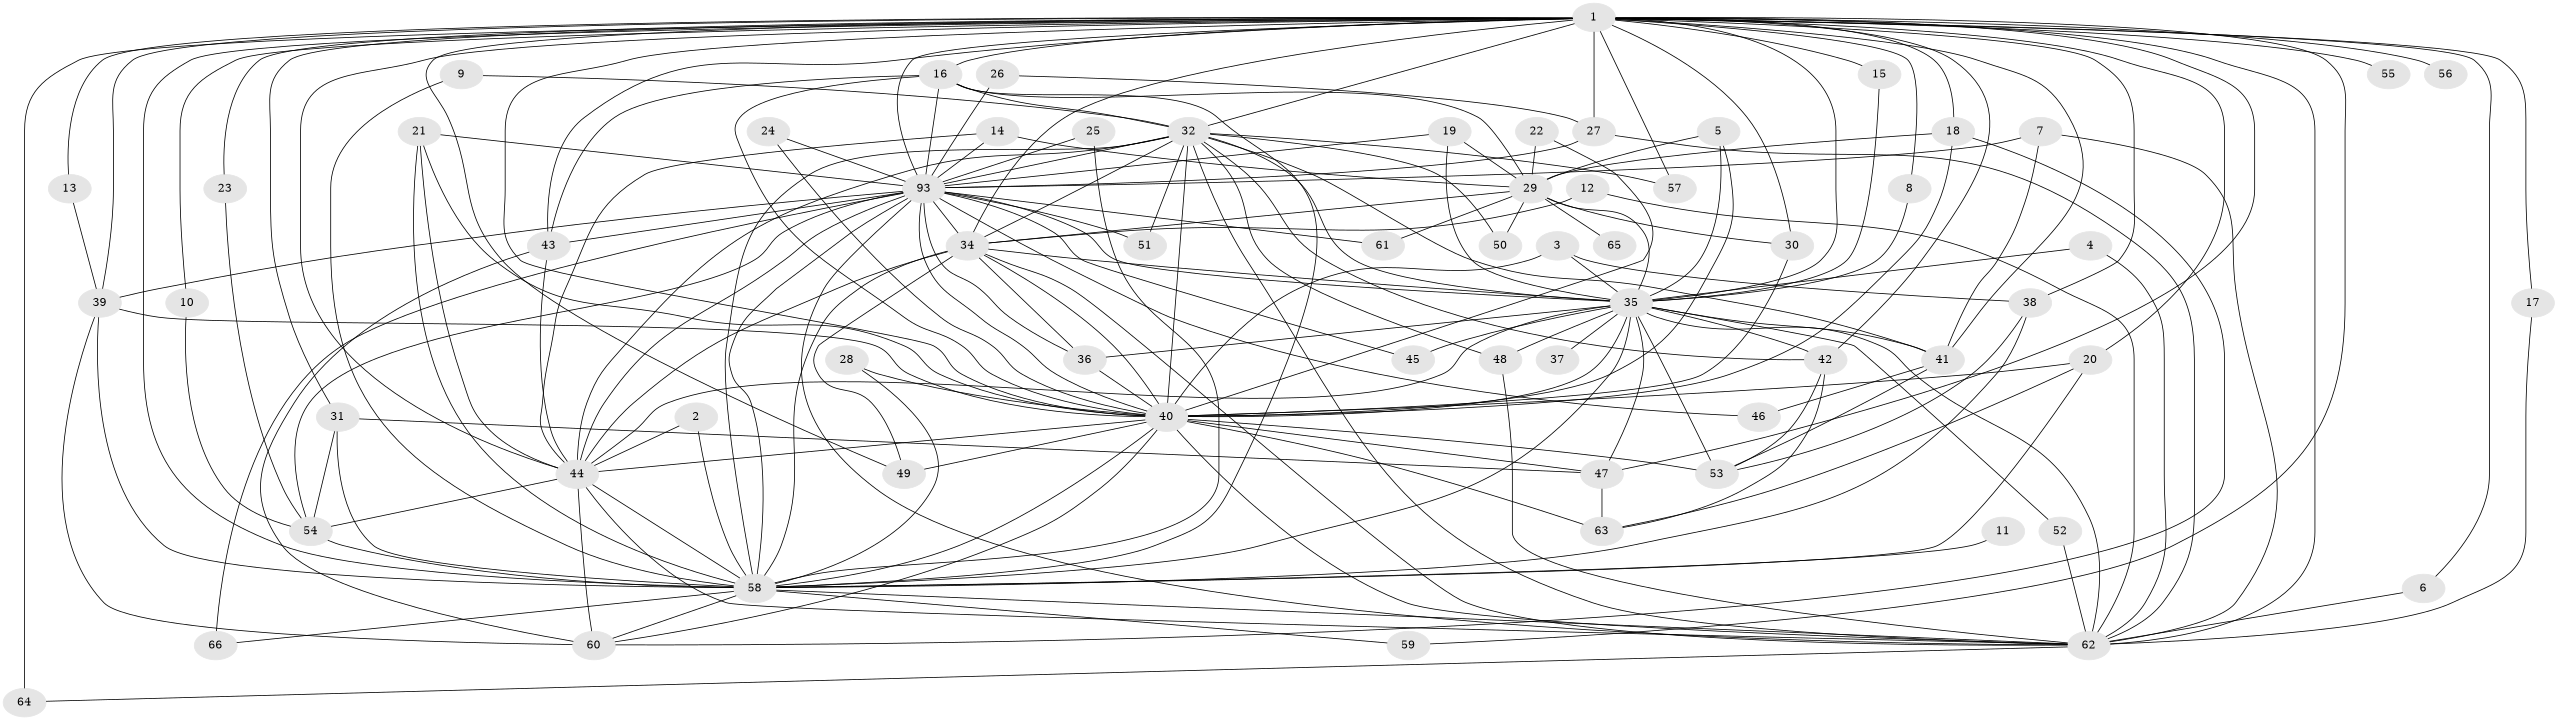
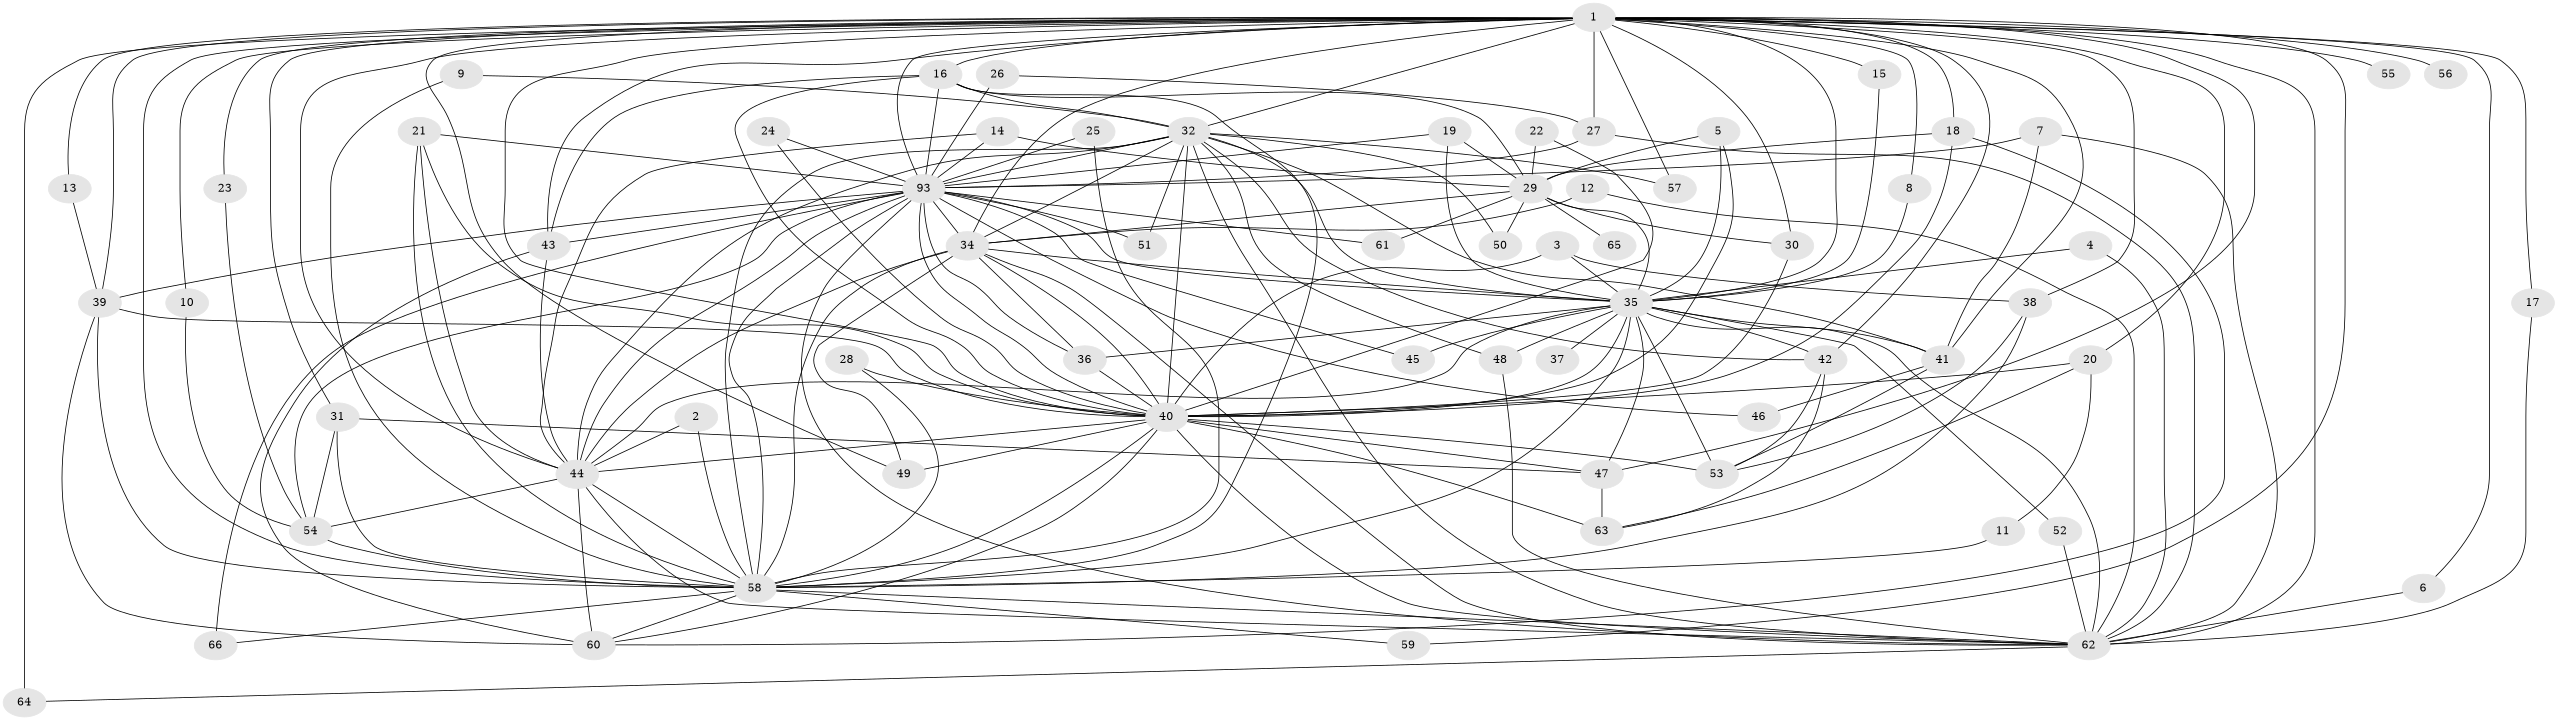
edge "20" -- "58": now "20" -- "11"
